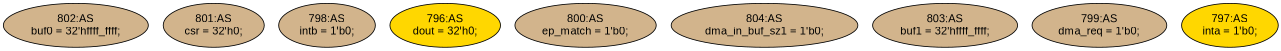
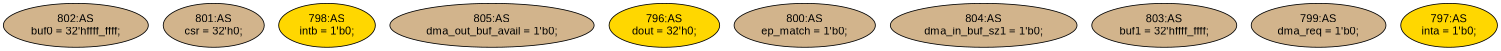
node "798:AS intb = 1'b0;": fillcolor tan -> gold
node "805:AS dma_out_buf_avail = 1'b0;": added
